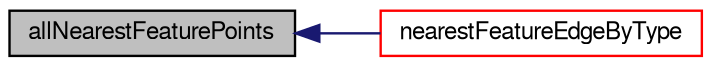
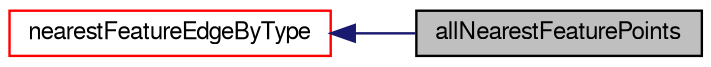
edge "nearestFeatureEdgeByType" -> "allNearestFeaturePoints": reversed
